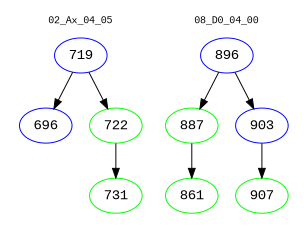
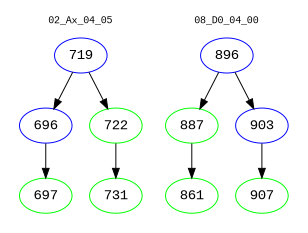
node "697": added
